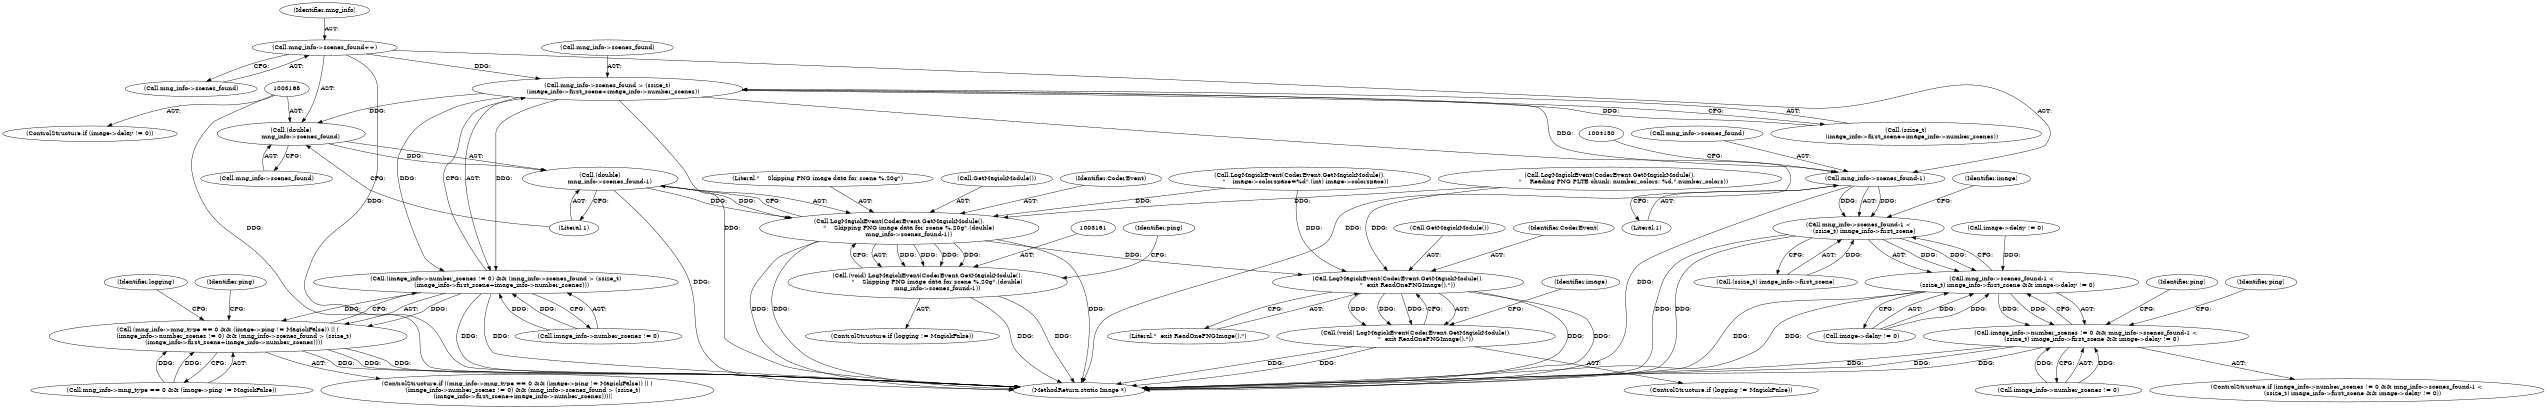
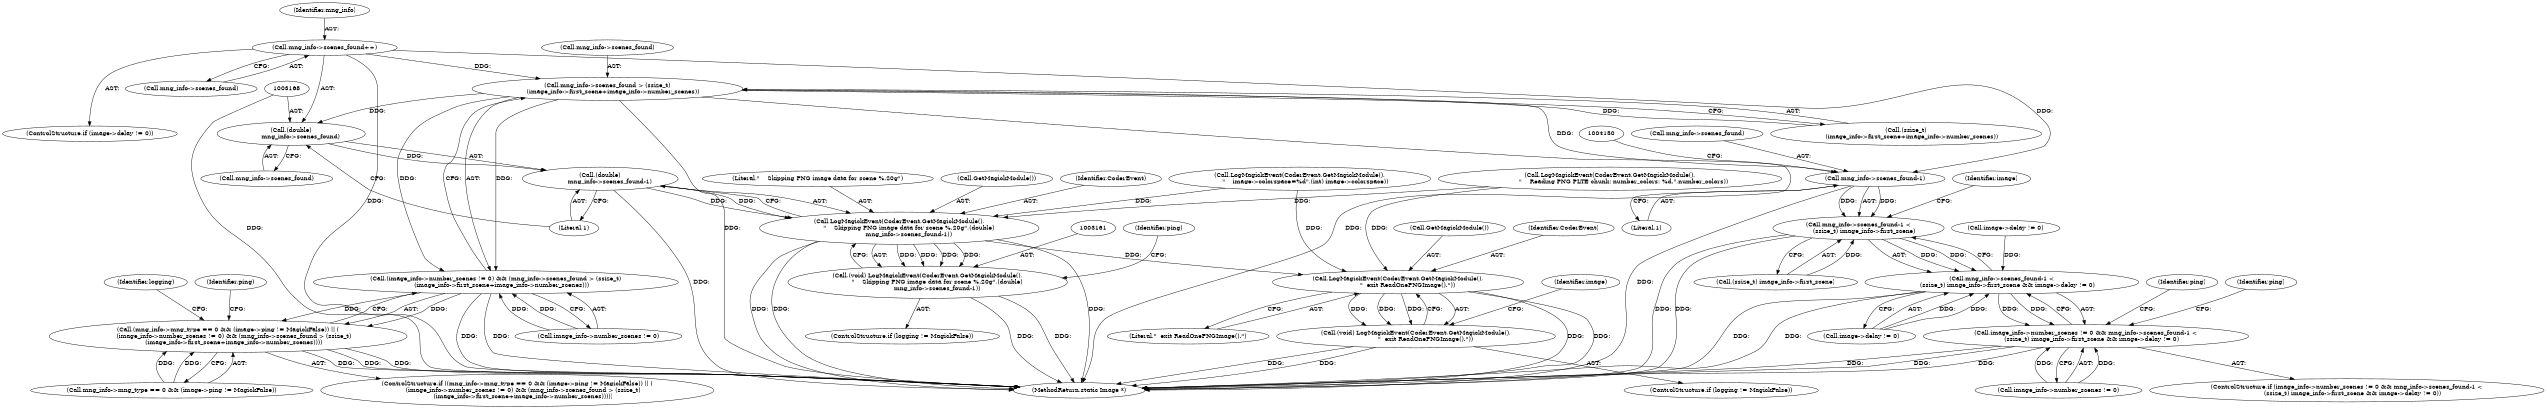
edge "1003168" -> "(ControlStructure,if (image->delay != 0))": now "(Call,mng_info->scenes_found++)" -> "(ControlStructure,if (image->delay != 0))"
edge "(Call,mng_info->scenes_found++)" -> "(Call,mng_info->scenes_found-1)": label "AST: " -> "DDG: "
